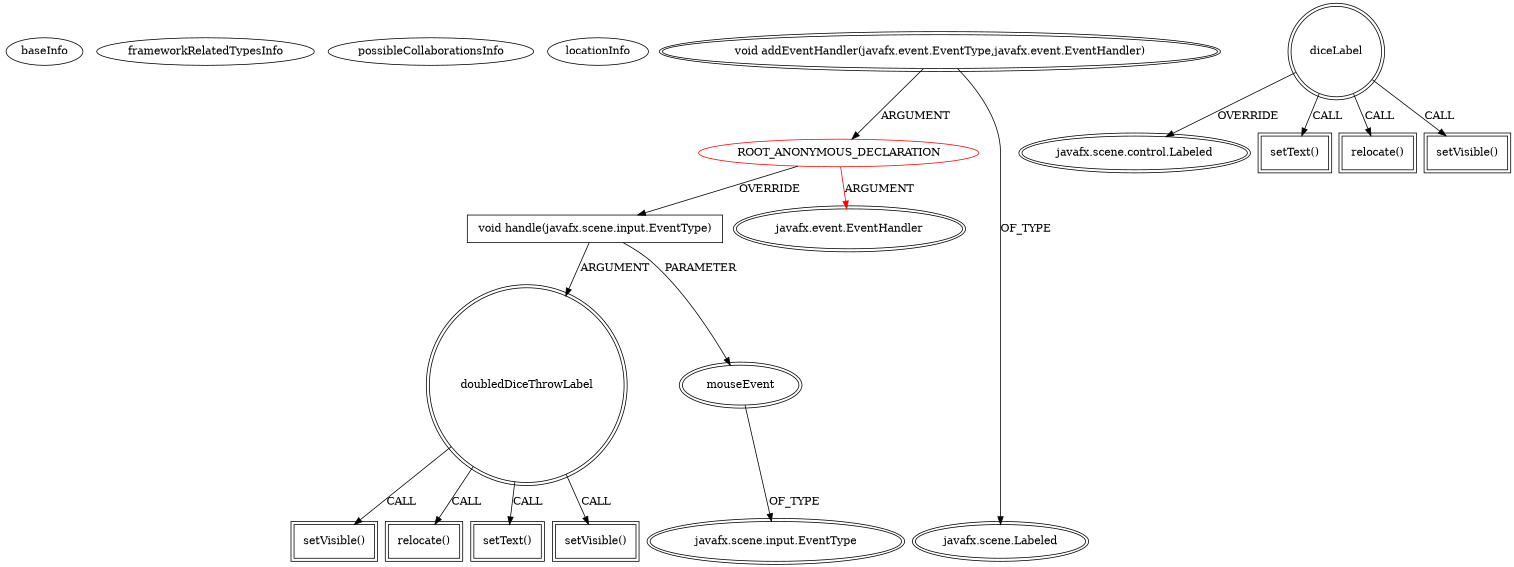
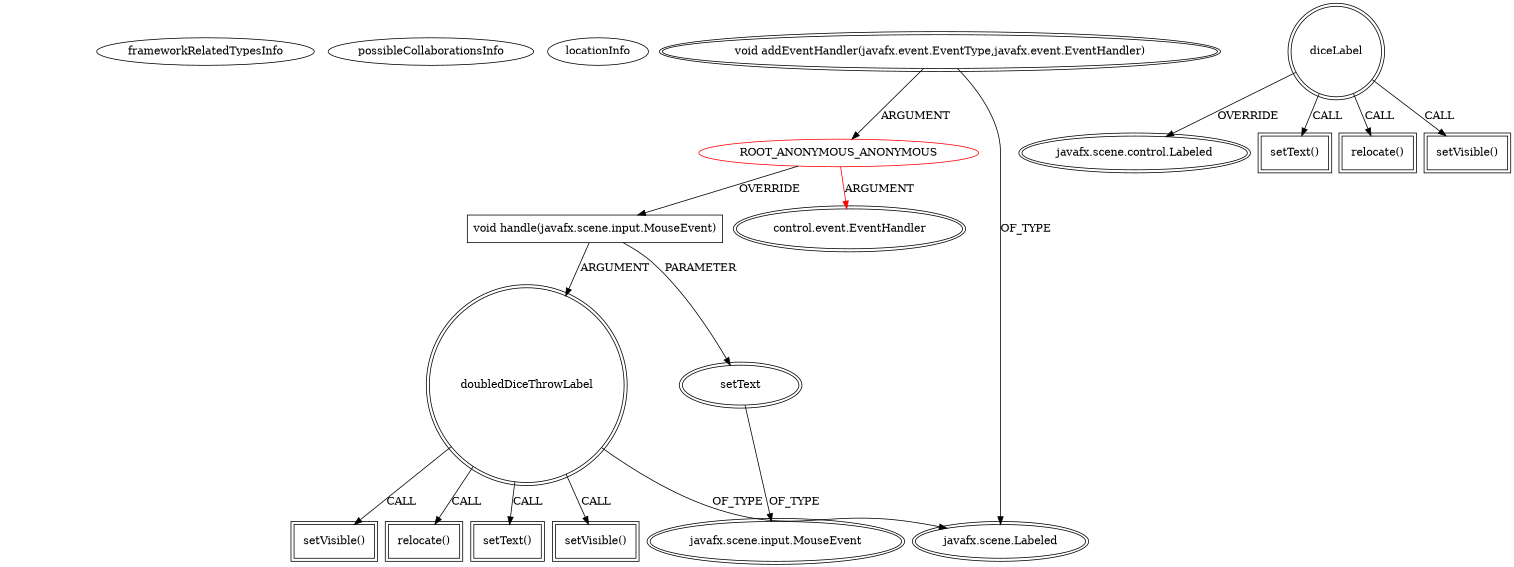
node "baseInfo": removed
node "ROOT_ANONYMOUS_DECLARATION": label "ROOT_ANONYMOUS_DECLARATION" -> "ROOT_ANONYMOUS_ANONYMOUS"
node "void handle(javafx.scene.input.EventType)": label "void handle(javafx.scene.input.EventType)" -> "void handle(javafx.scene.input.MouseEvent)"
node "javafx.event.EventHandler": label "javafx.event.EventHandler" -> "control.event.EventHandler"
node "mouseEvent": label "mouseEvent" -> "setText"
edge "doubledDiceThrowLabel" -> "javafx.scene.Labeled": added, label "OF_TYPE"
node "javafx.scene.input.EventType": label "javafx.scene.input.EventType" -> "javafx.scene.input.MouseEvent"
